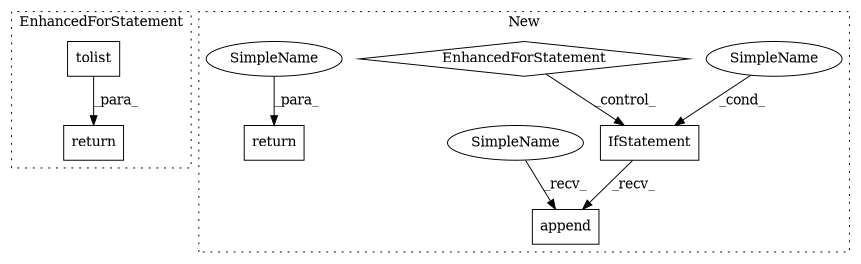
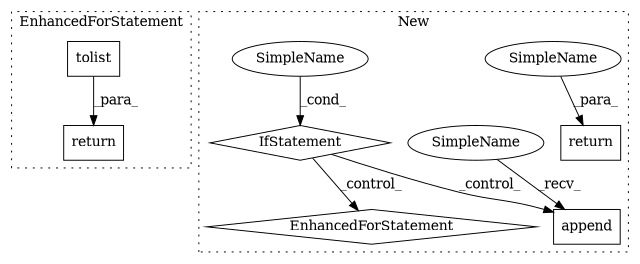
edge "EnhancedForStatement" -> "IfStatement": reversed
node "IfStatement": shape box -> diamond
edge "IfStatement" -> "append": label "_recv_" -> "_control_"
